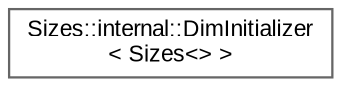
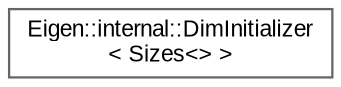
node "Sizes::internal::DimInitializer < Sizes<> >": label "Sizes::internal::DimInitializer < Sizes<> >" -> "Eigen::internal::DimInitializer < Sizes<> >"
